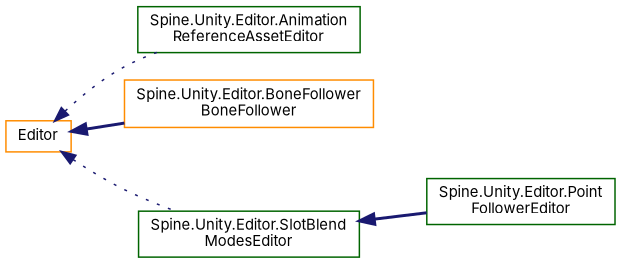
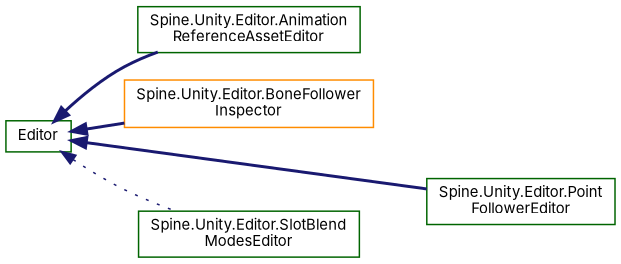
edge "Spine.Unity.Editor.Animation ReferenceAssetEditor" -> "Editor": style dotted -> bold
node "Spine.Unity.Editor.BoneFollower BoneFollower": label "Spine.Unity.Editor.BoneFollower BoneFollower" -> "Spine.Unity.Editor.BoneFollower Inspector"
node "Editor": color darkorange -> darkgreen
edge "Spine.Unity.Editor.Point FollowerEditor" -> "Spine.Unity.Editor.SlotBlend ModesEditor": now "Spine.Unity.Editor.Point FollowerEditor" -> "Editor"
